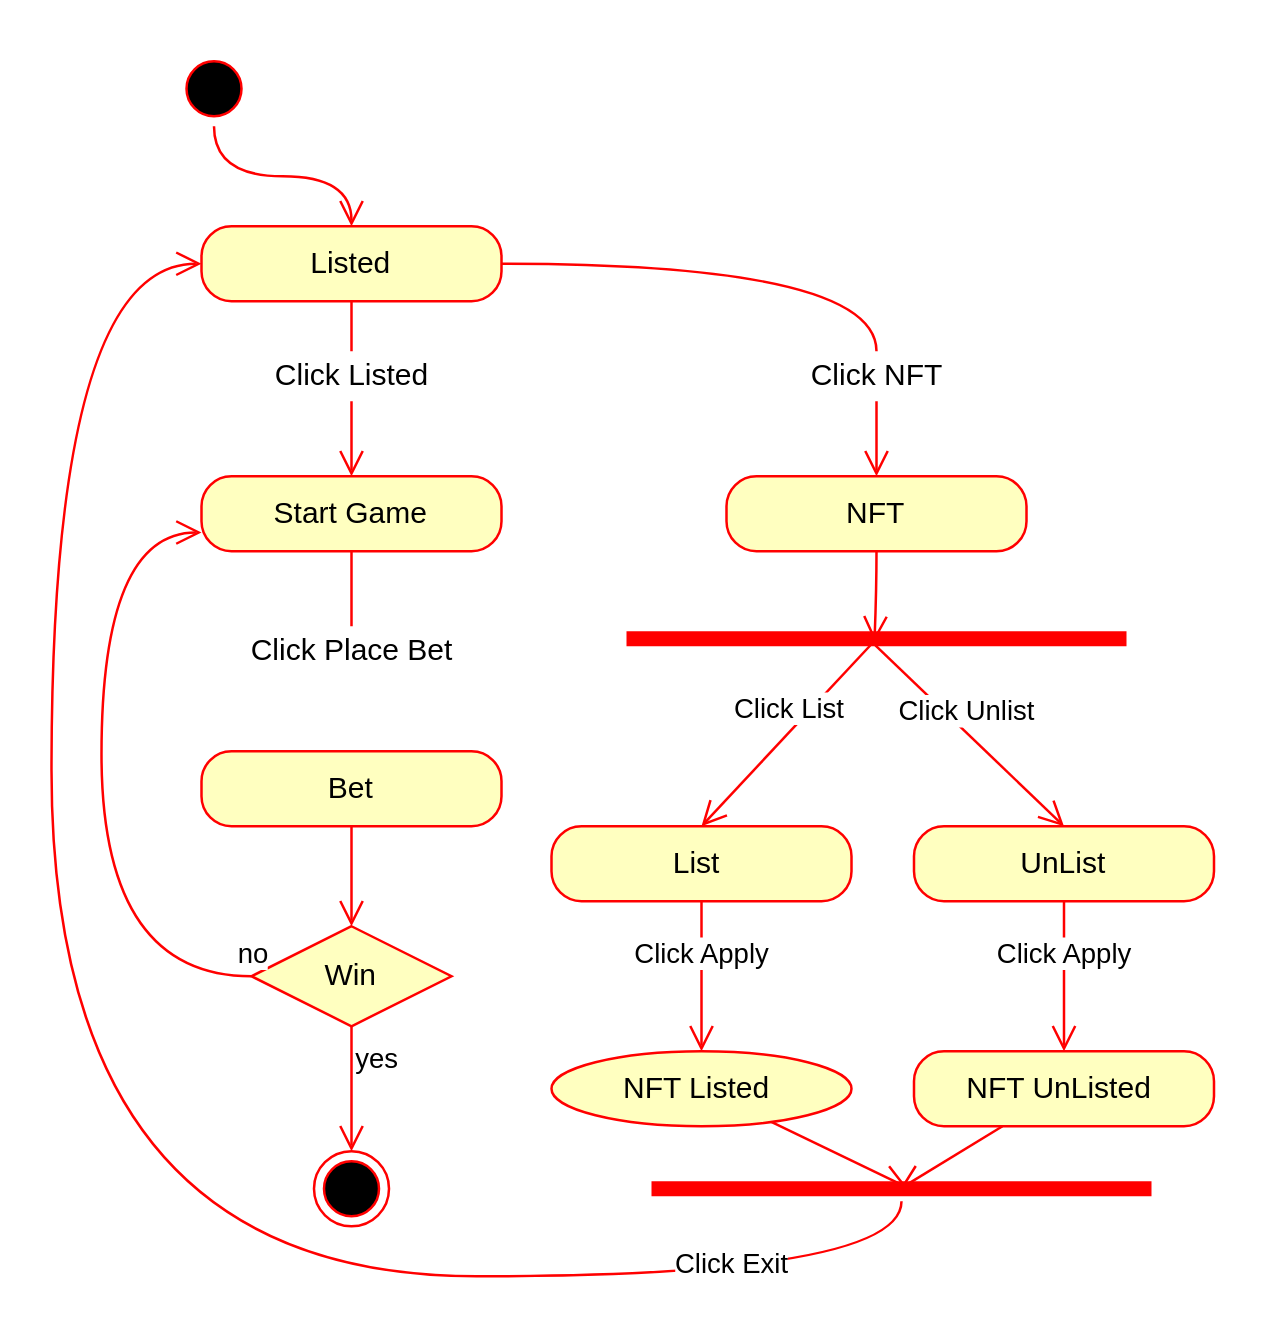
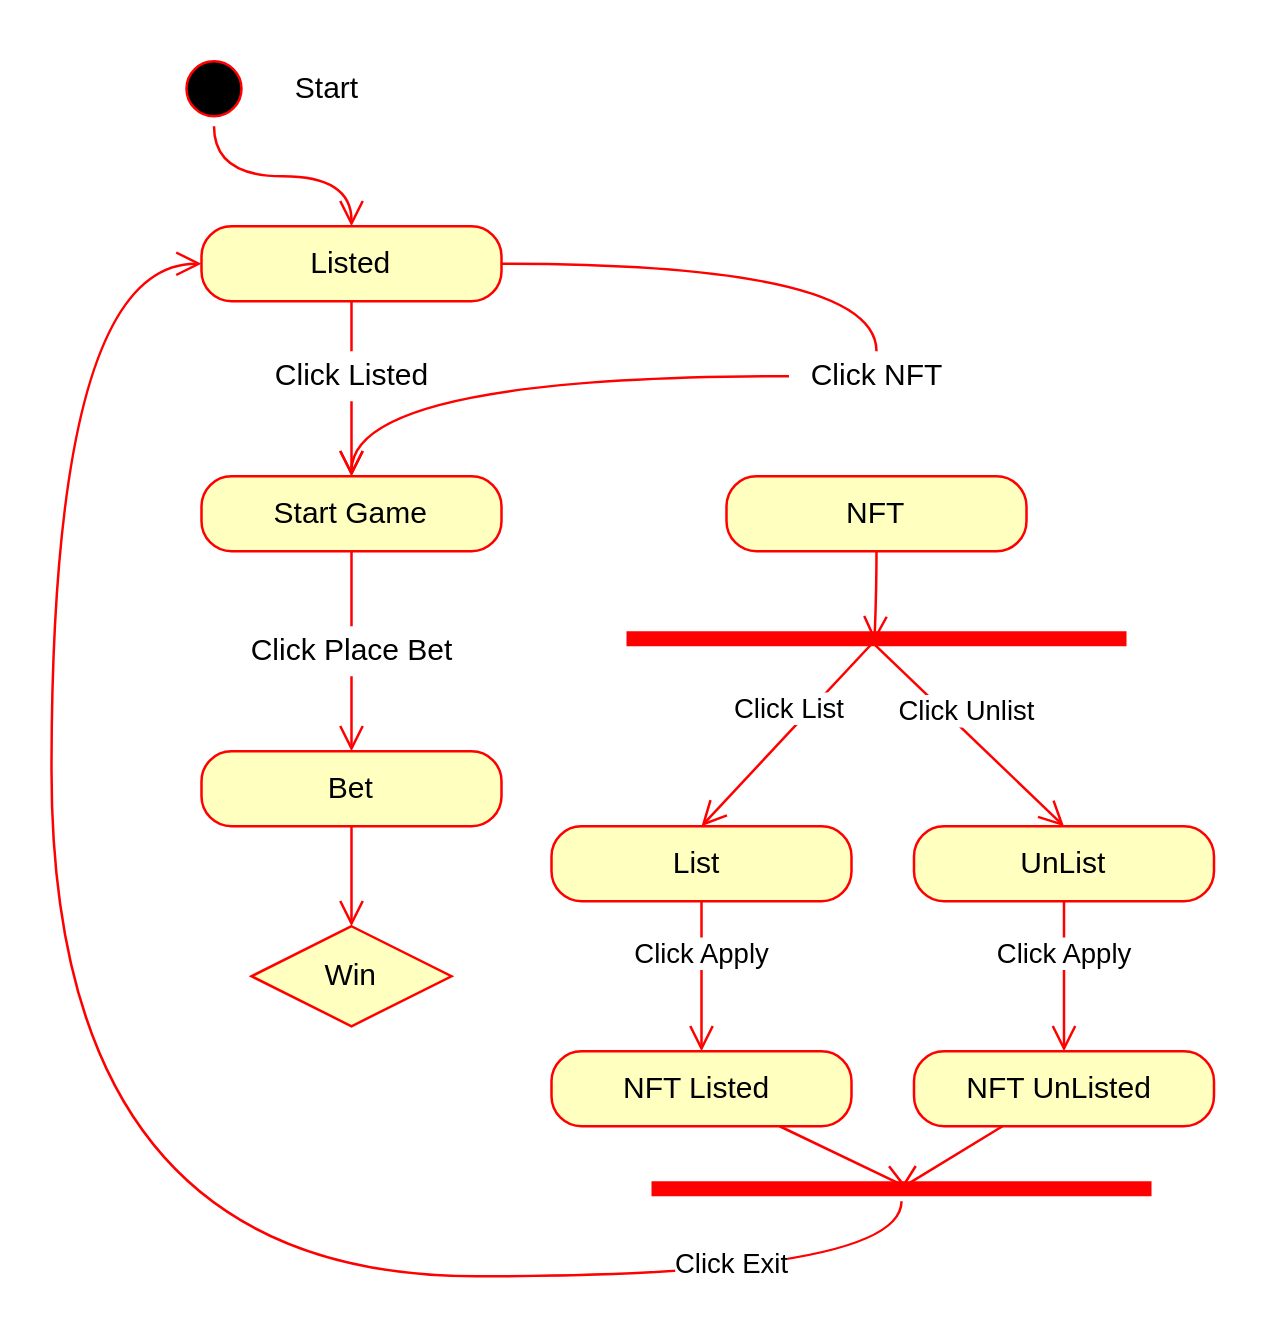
node "Start": added
edge "Click NFT" -> "NFT": now "Click NFT" -> "Start Game"
edge "Click Place Bet" -> "Bet": added
edge "Win" -> "Start Game": removed, label "no"
edge "Win" -> "G": removed, label "yes"
node "NFT Listed": shape ellipse -> rounded rectangle
node "G": removed
